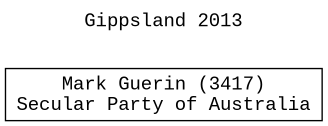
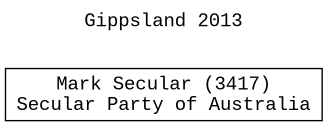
node "Mark Guerin (3417) Secular Party of Australia": label "Mark Guerin (3417) Secular Party of Australia" -> "Mark Secular (3417) Secular Party of Australia"
